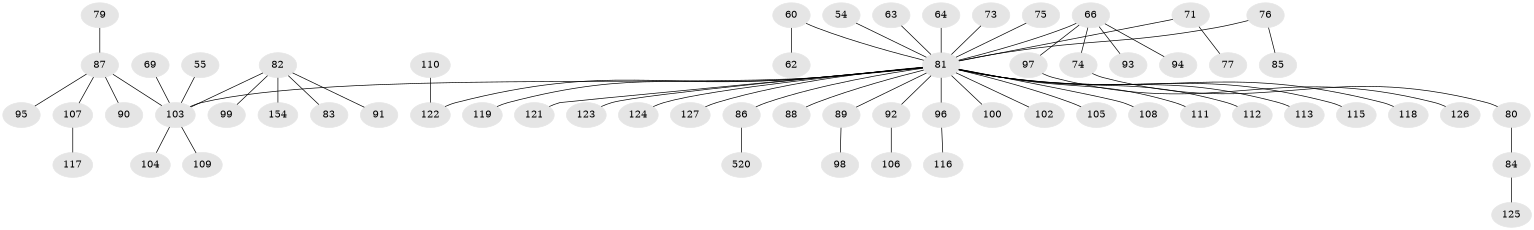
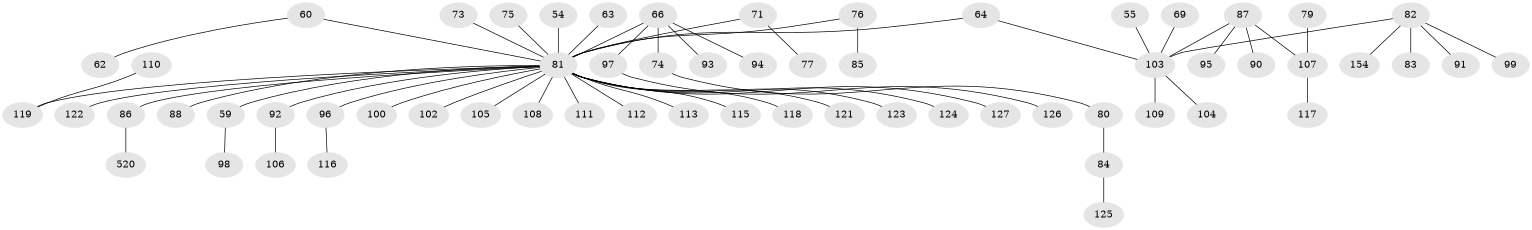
edge "79" -- "87": now "79" -- "107"
edge "81" -- "103": now "64" -- "103"
edge "110" -- "122": now "110" -- "119"
node "89": label "89" -> "59"
